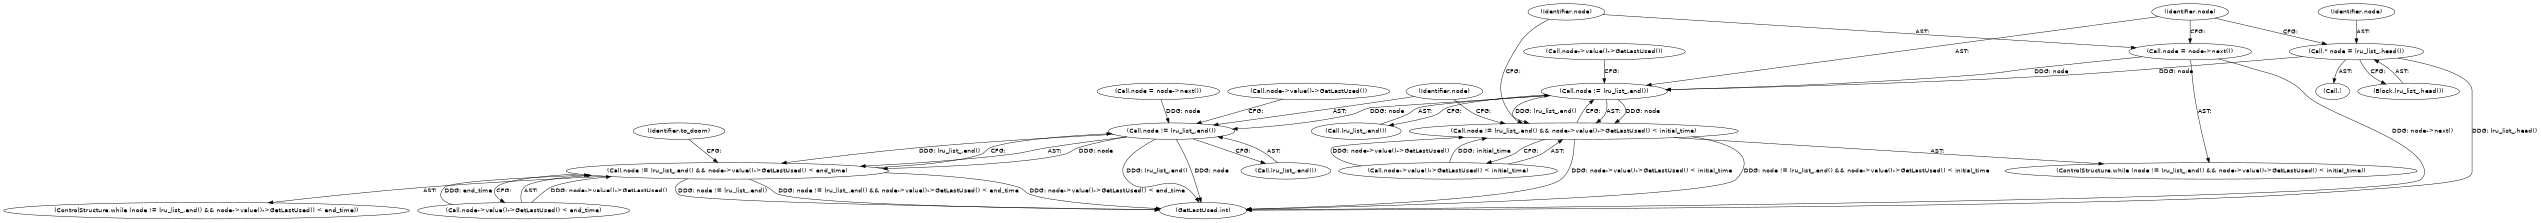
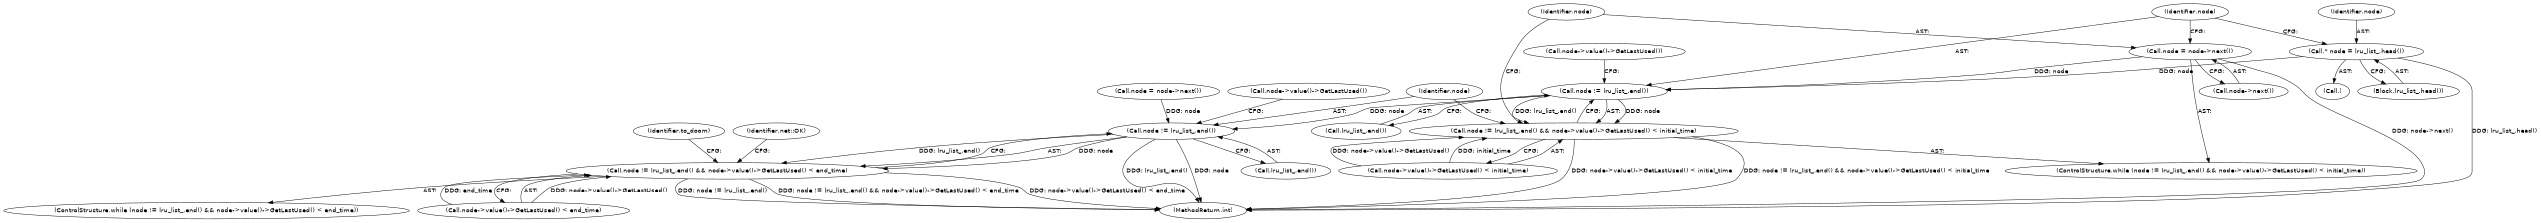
node "(Call,node->next())": added
node "(Identifier,net::OK)": added
node "(GetLastUsed,int)": label "(GetLastUsed,int)" -> "(MethodReturn,int)"
